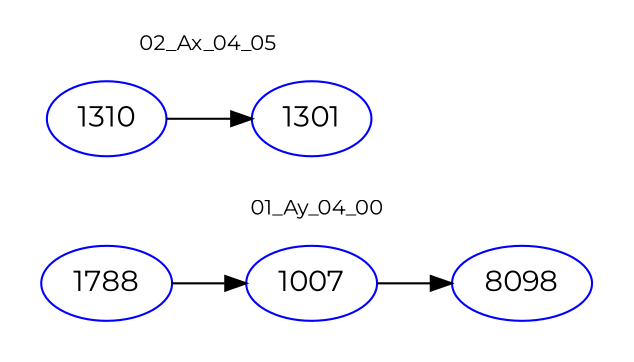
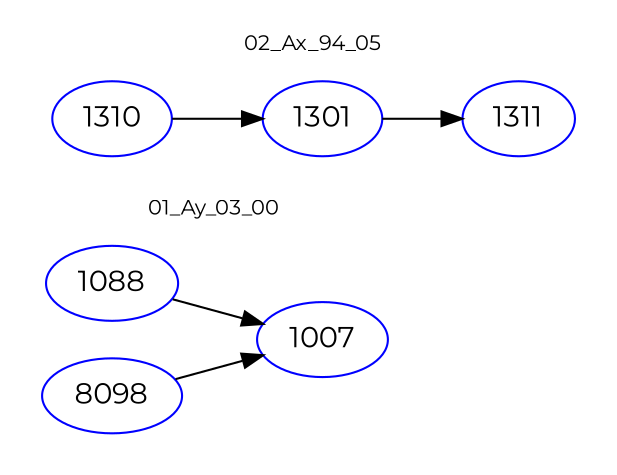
cluster "02_Ax_04_05": label "02_Ax_04_05" -> "02_Ax_94_05"
node "1311": added
cluster "01_Ay_04_00": label "01_Ay_04_00" -> "01_Ay_03_00"
node "1788": label "1788" -> "1088"
edge "1007" -> "8098": reversed
